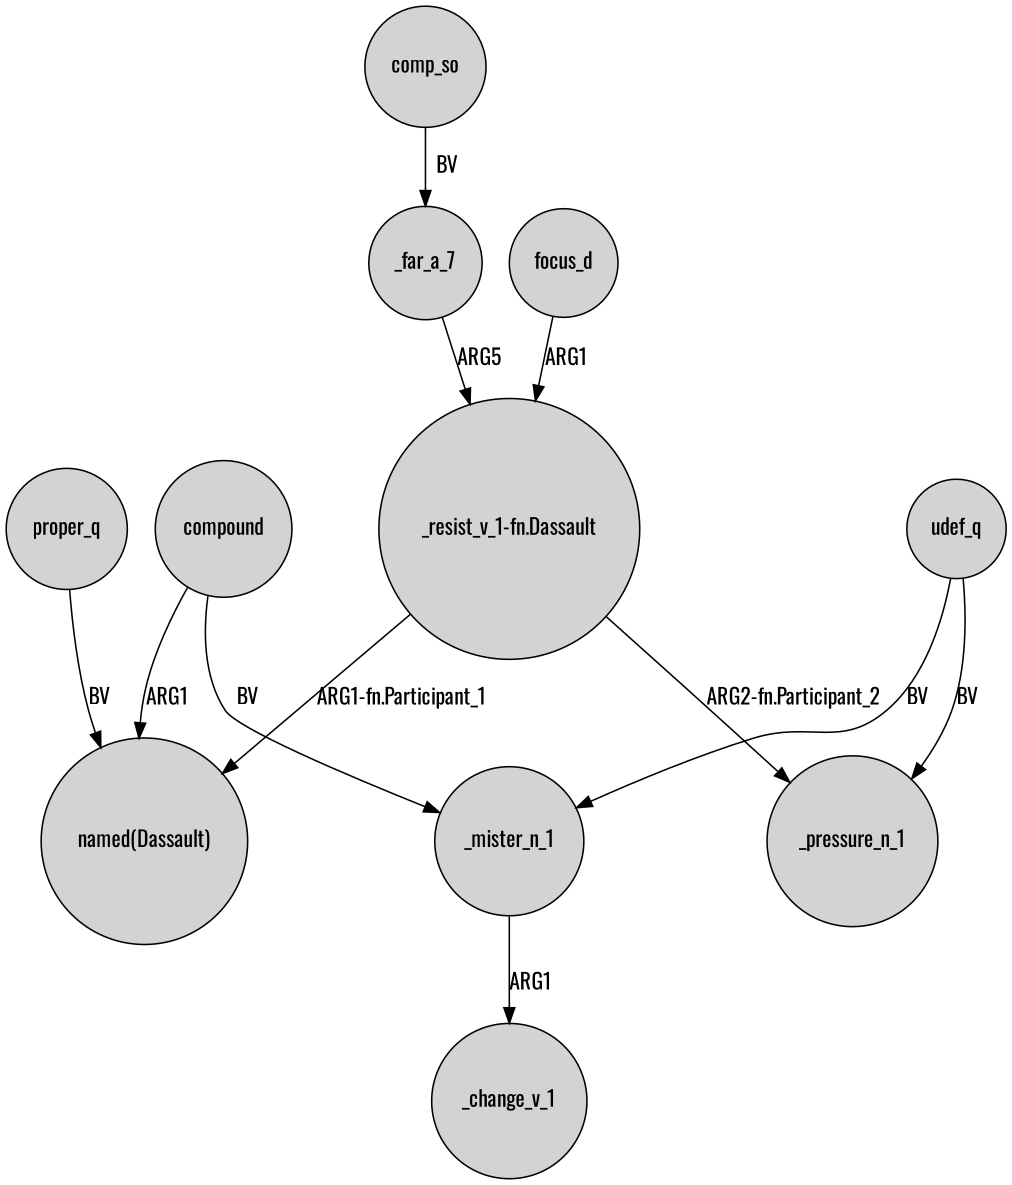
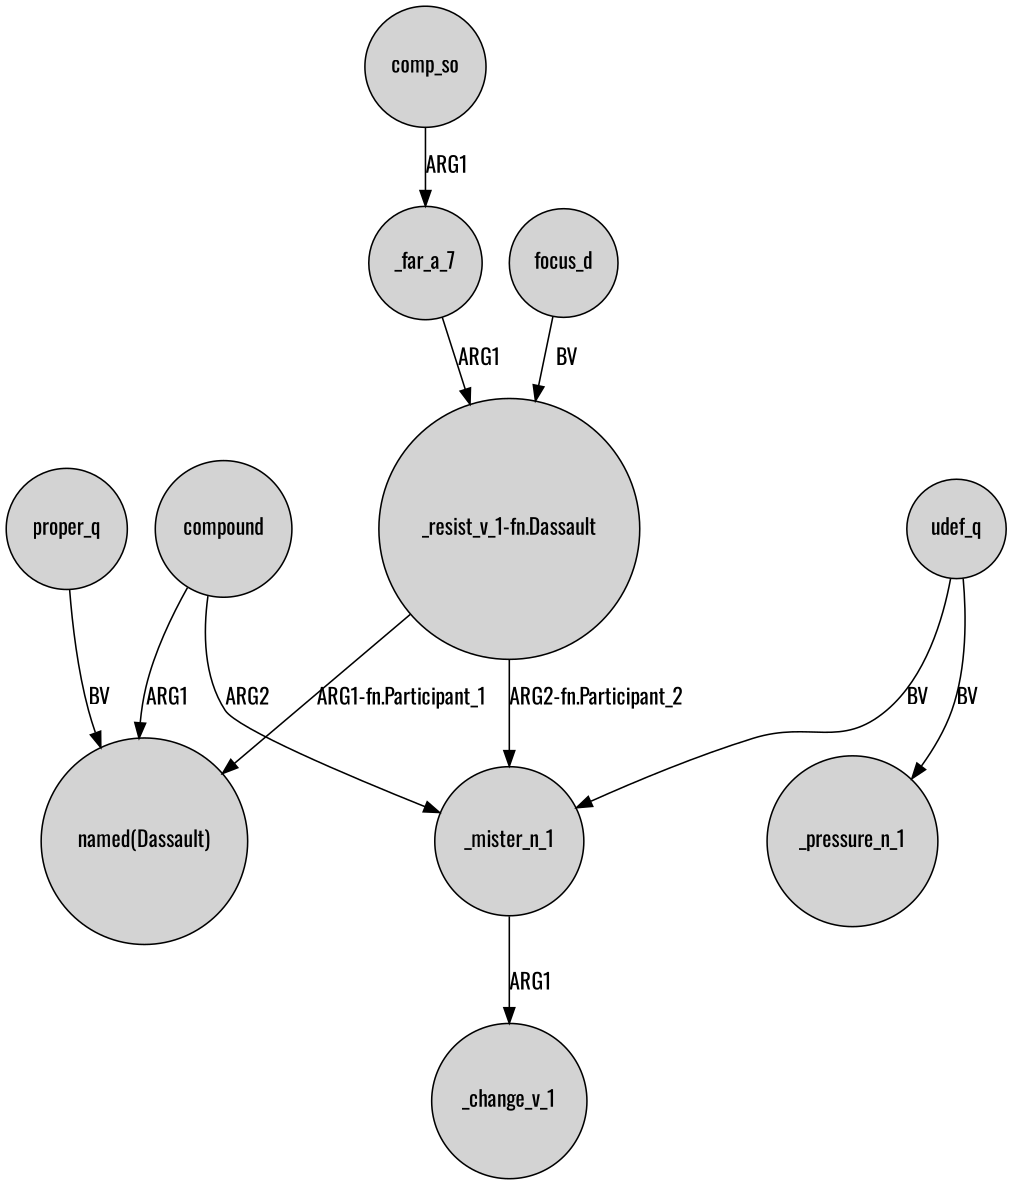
edge "comp_so" -> "_far_a_7": label "BV" -> "ARG1"
edge "_far_a_7" -> "_resist_v_1-fn.Dassault": label "ARG5" -> "ARG1"
edge "focus_d" -> "_resist_v_1-fn.Dassault": label "ARG1" -> "BV"
edge "_resist_v_1-fn.Dassault" -> "_pressure_n_1": now "_resist_v_1-fn.Dassault" -> "_mister_n_1"
edge "compound" -> "_mister_n_1": label "BV" -> "ARG2"
